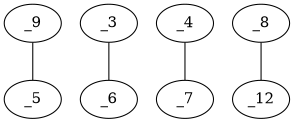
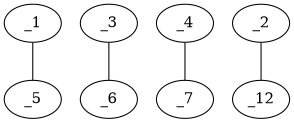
node "_9": label "_9" -> "_1"
node "_8": label "_8" -> "_2"
